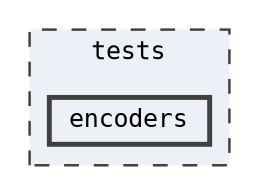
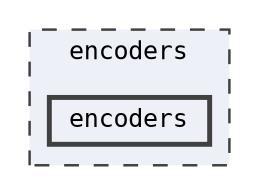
cluster "tests": label "tests" -> "encoders"
